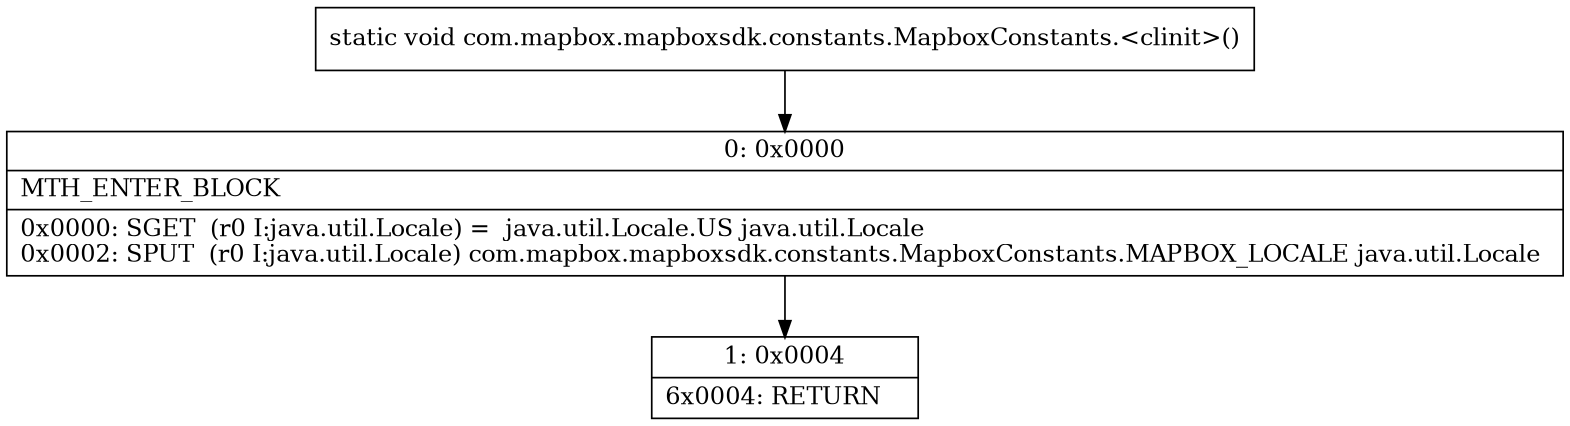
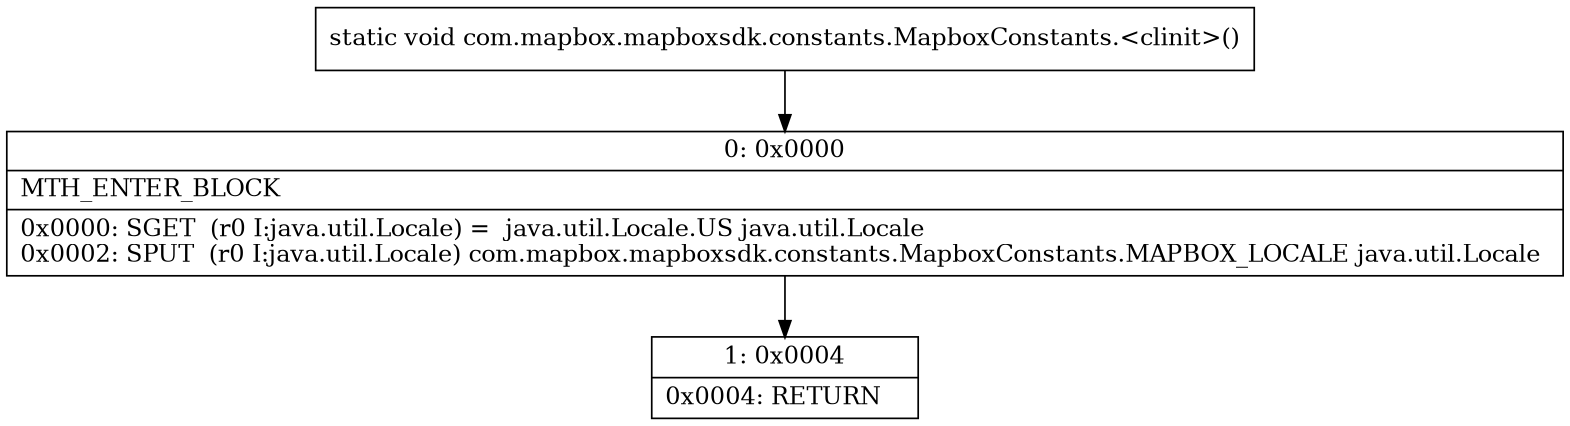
node "1: 0x0004": text "6x0004: RETURN" -> "0x0004: RETURN"
